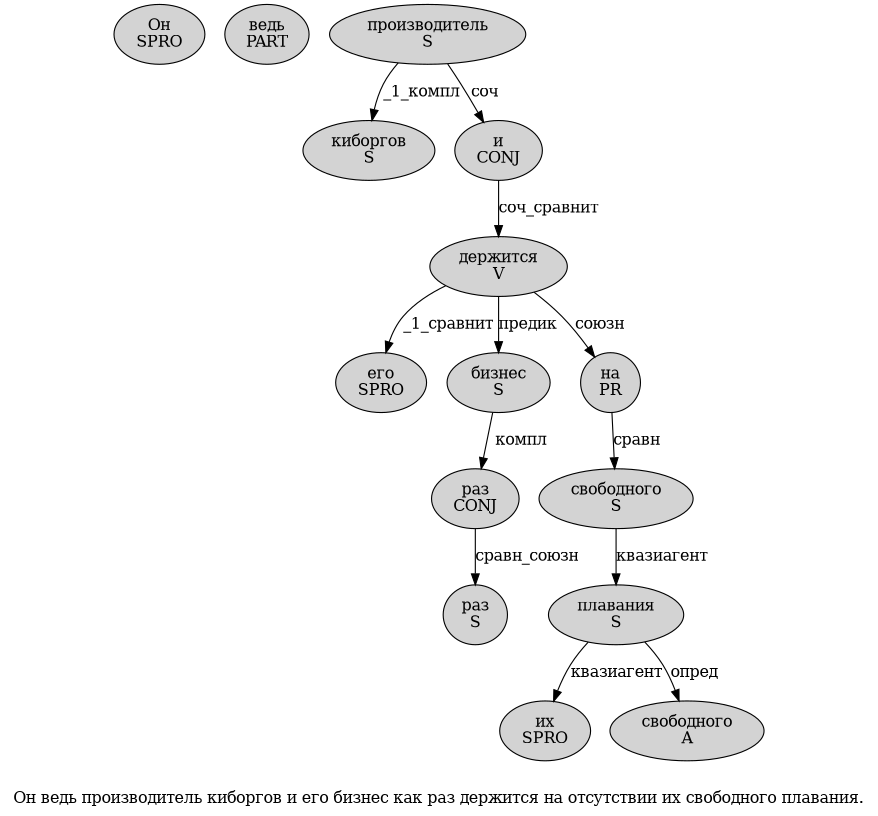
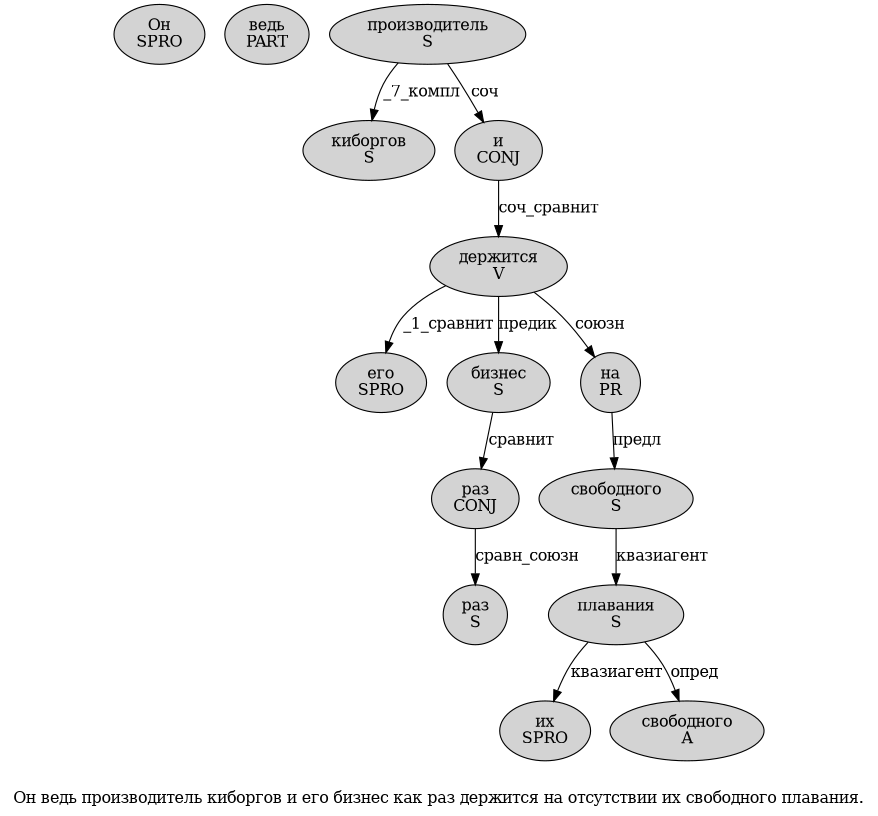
edge "производитель S" -> "киборгов S": label "_1_компл" -> "_7_компл"
edge "бизнес S" -> "раз CONJ": label "компл" -> "сравнит"
edge "на PR" -> "свободного S": label "сравн" -> "предл"
